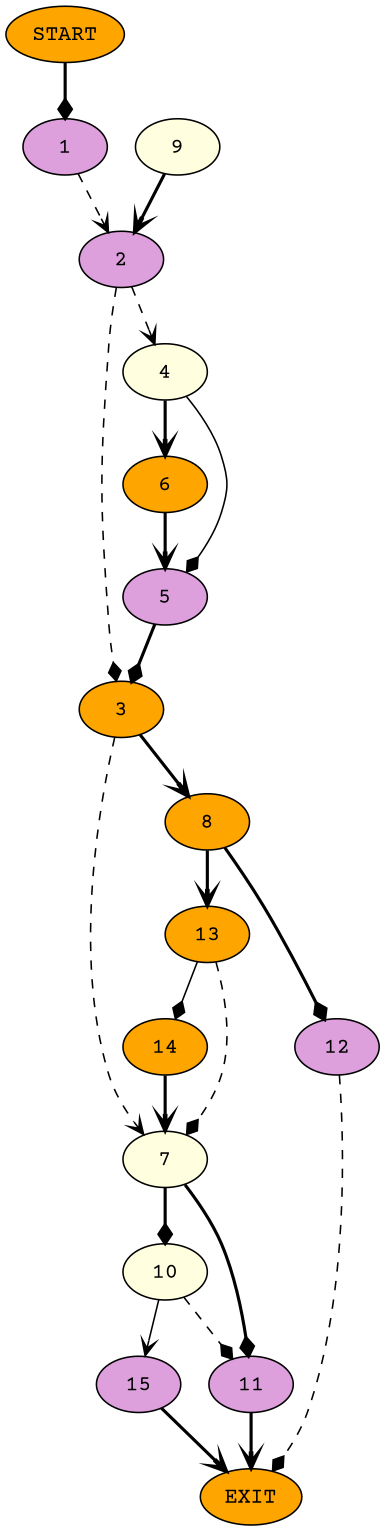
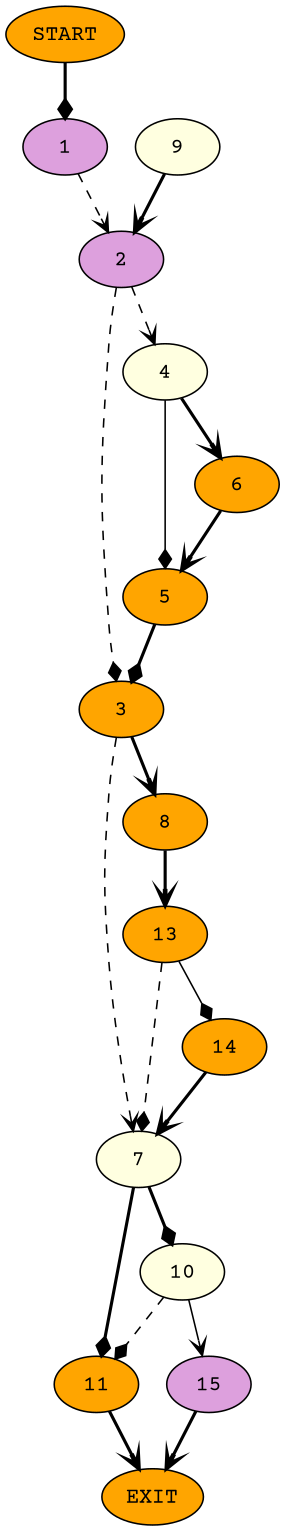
node "5": fillcolor plum -> orange
node "12": removed
node "11": fillcolor plum -> orange
